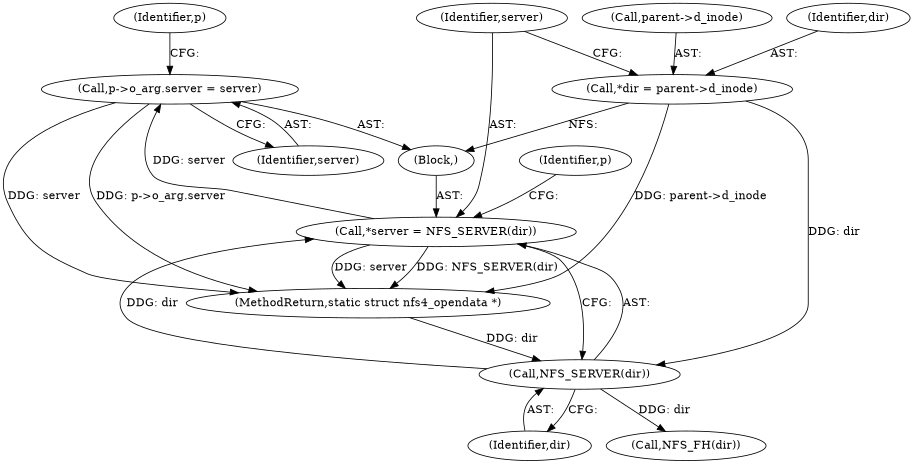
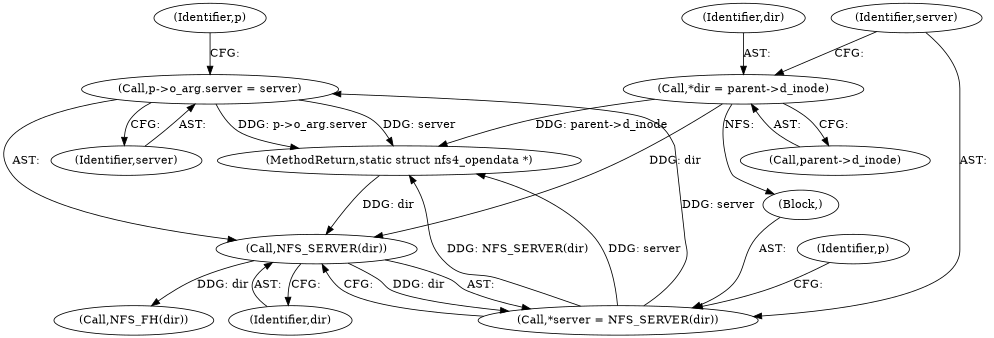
edge "(Call,*dir = parent->d_inode)" -> "(Call,parent->d_inode)": added, label "CFG:"
edge "(Call,p->o_arg.server = server)" -> "(Block,)": now "(Call,p->o_arg.server = server)" -> "(Call,NFS_SERVER(dir))"
